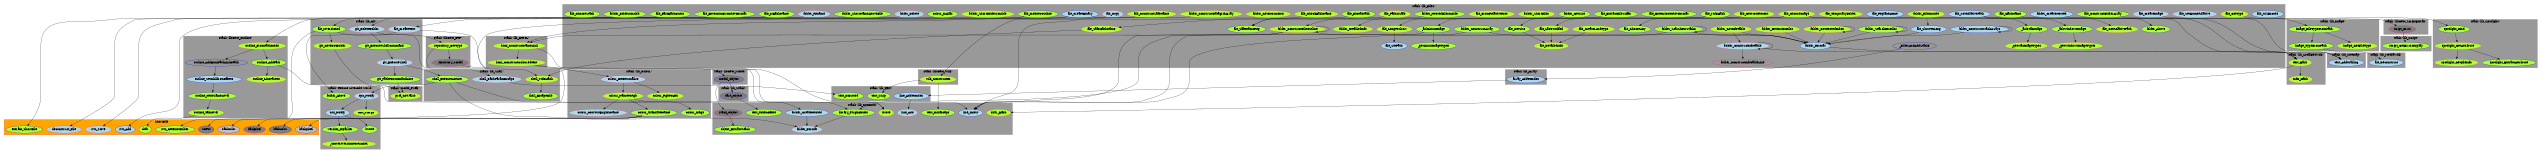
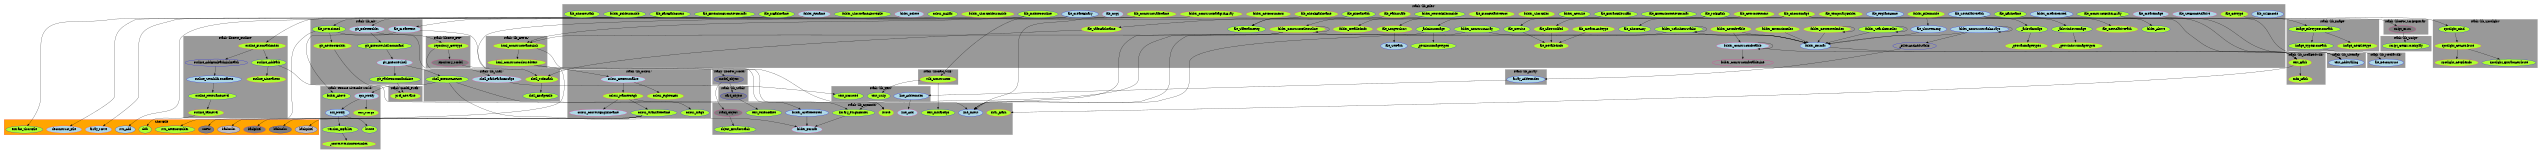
edge "folder_ConstructStackArrays" -> "_FilterAndAddStacks": added
node "svn_Move": label "svn_Move" -> "array_Move"
